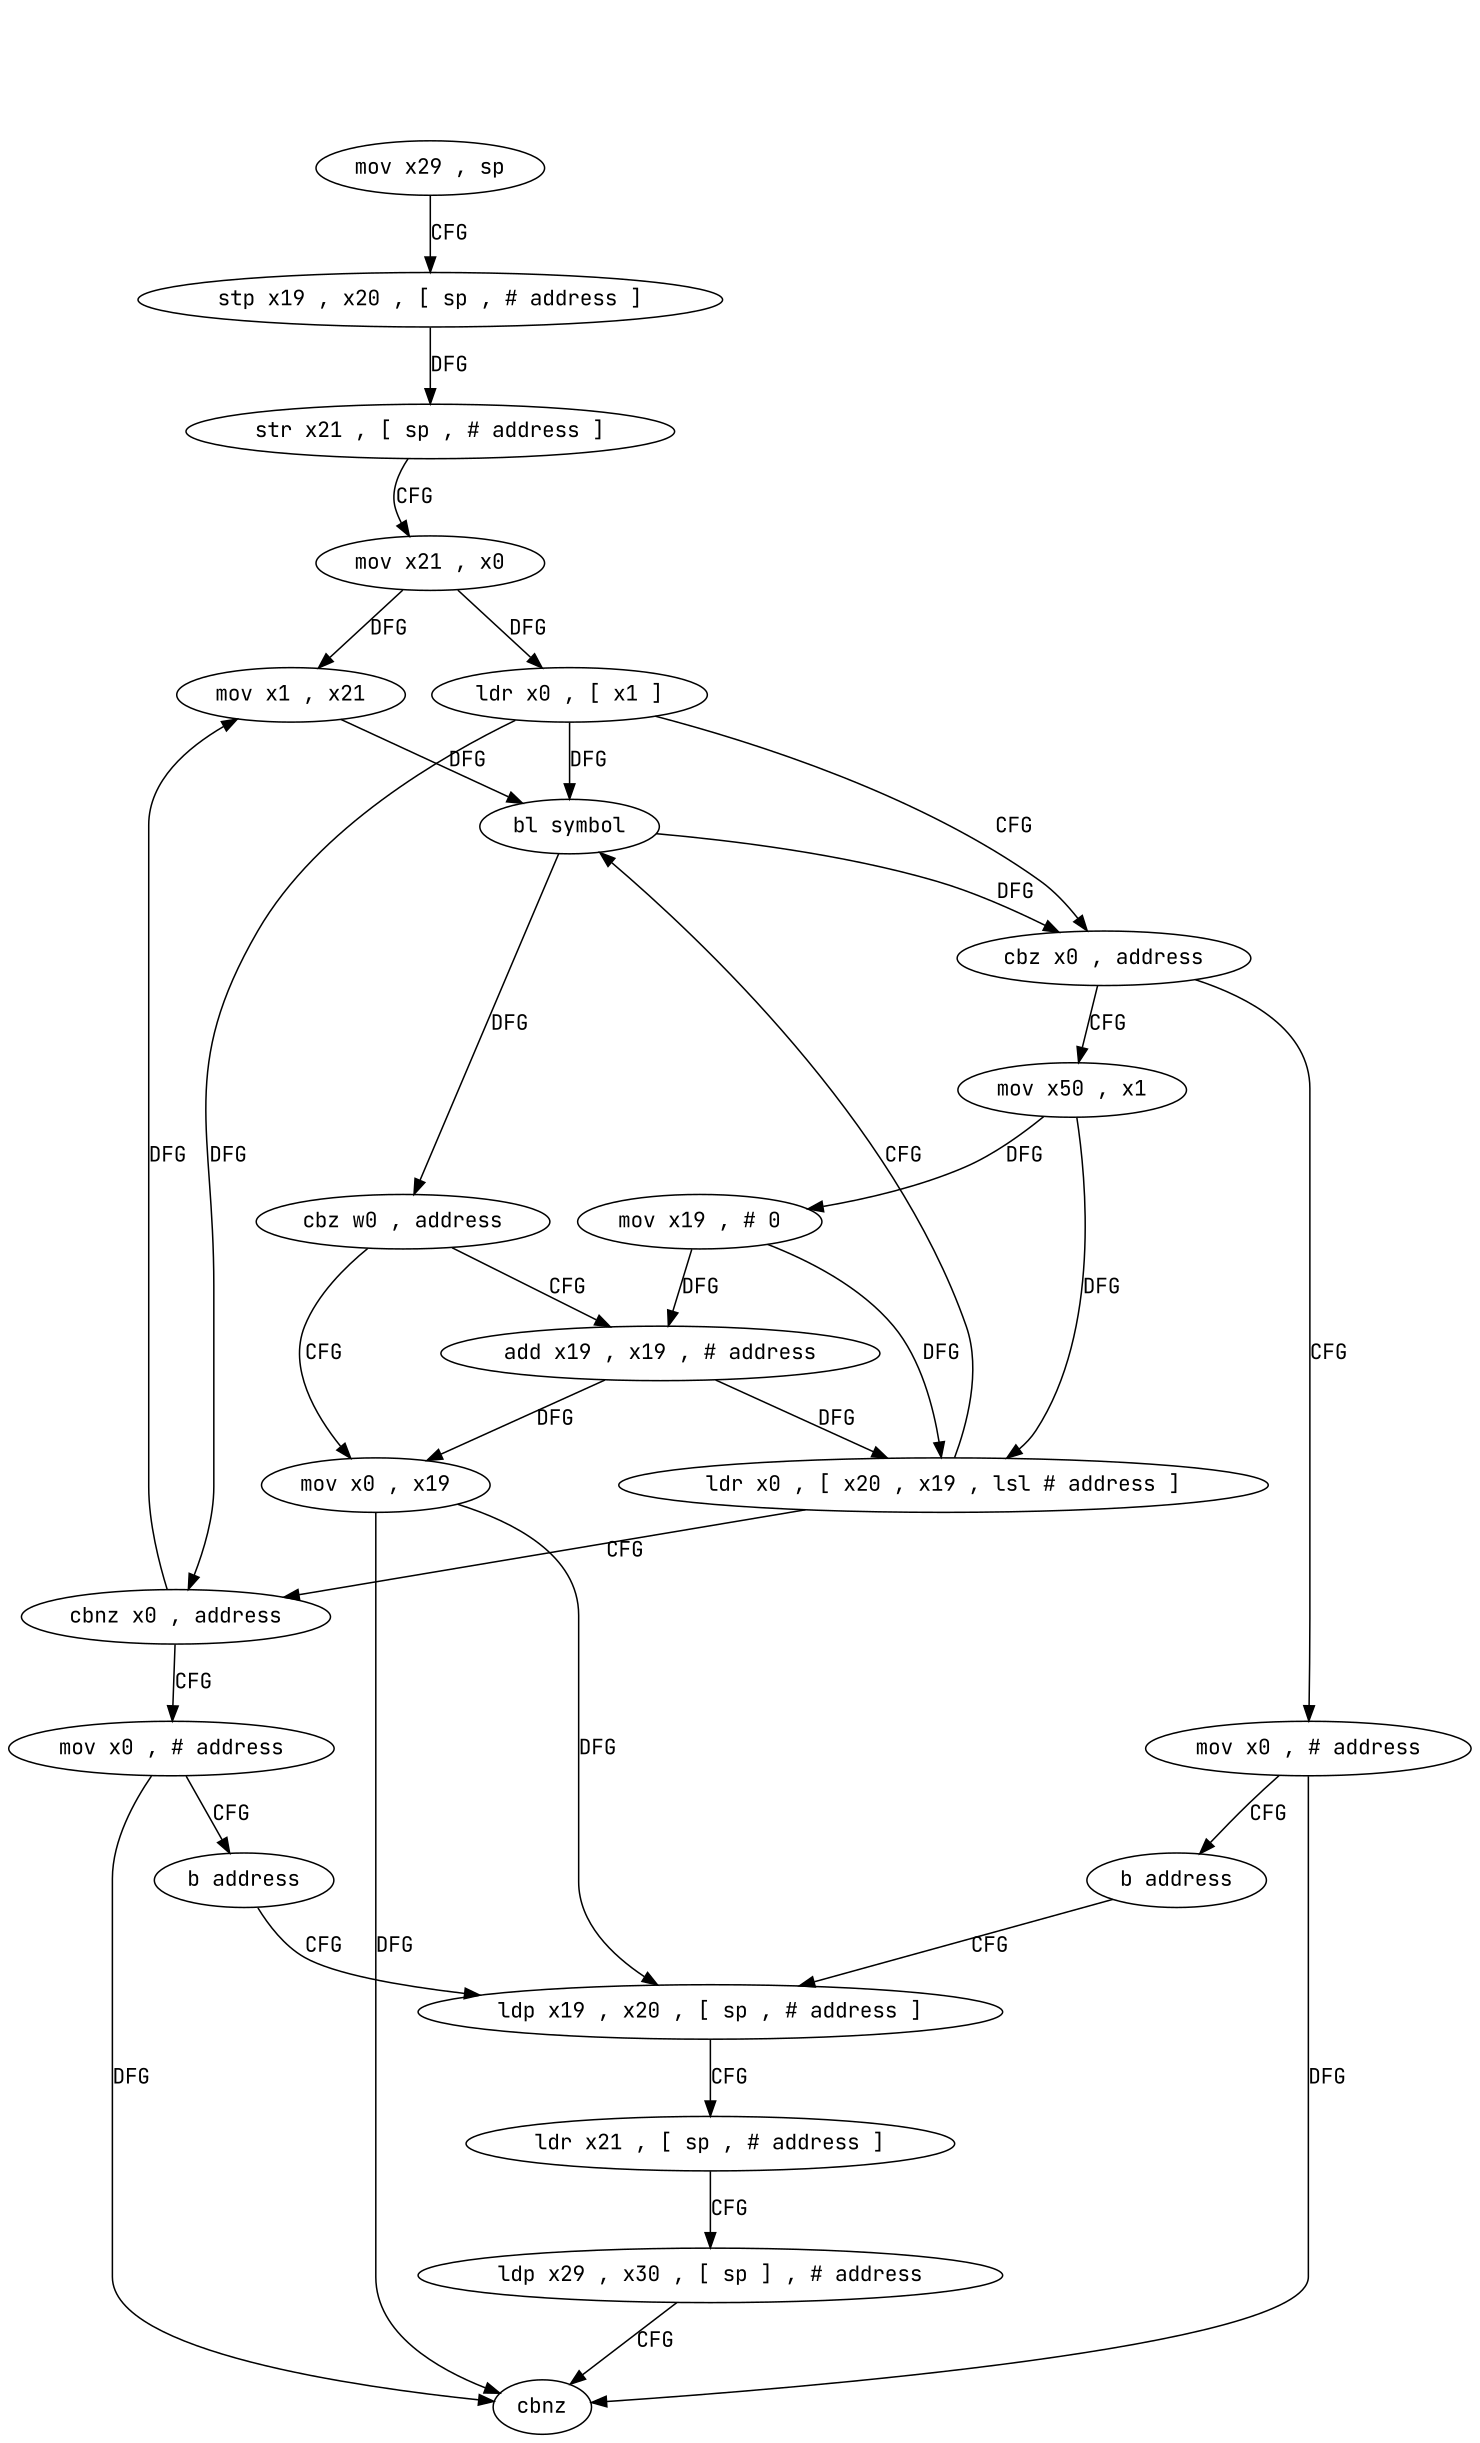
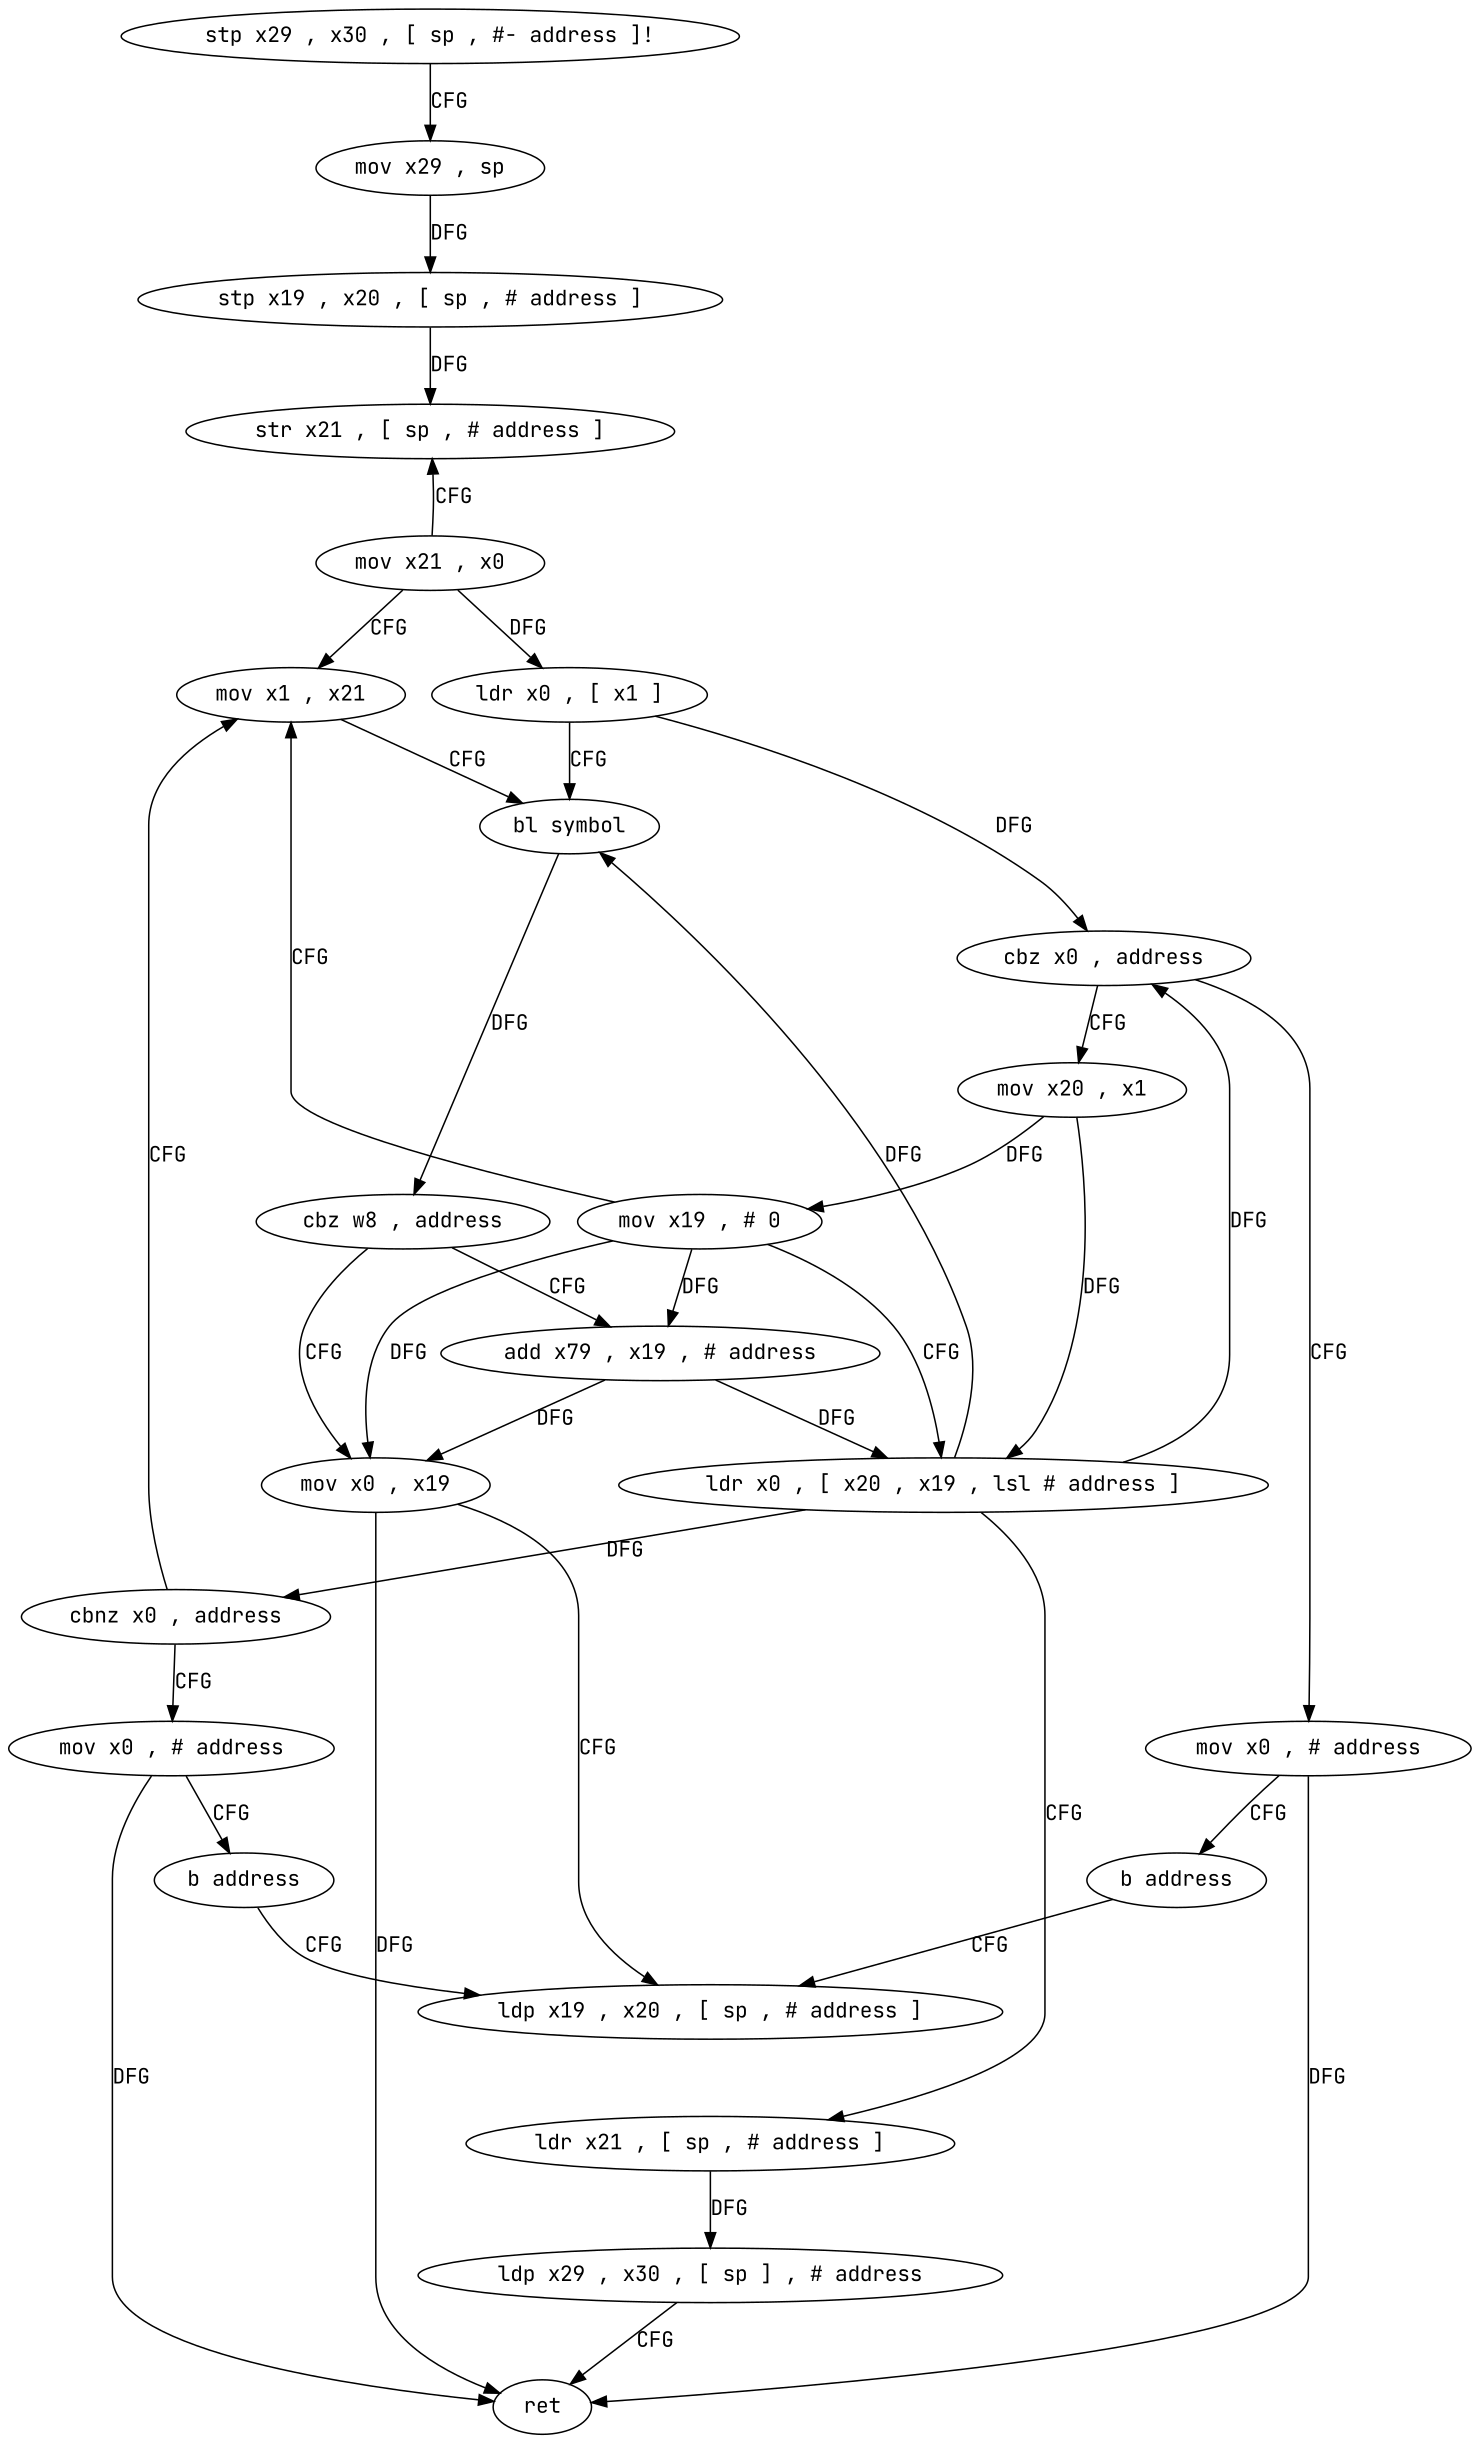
node "stp x29 , x30 , [ sp , #- address ]!": added
edge "mov x29 , sp" -> "stp x19 , x20 , [ sp , # address ]": label "CFG" -> "DFG"
edge "str x21 , [ sp , # address ]" -> "mov x21 , x0": reversed
edge "mov x21 , x0" -> "mov x1 , x21": label "DFG" -> "CFG"
edge "mov x1 , x21" -> "bl symbol": label "DFG" -> "CFG"
edge "ldr x0 , [ x1 ]" -> "bl symbol": label "DFG" -> "CFG"
edge "ldr x0 , [ x1 ]" -> "cbz x0 , address": label "CFG" -> "DFG"
edge "bl symbol" -> "cbz x0 , address": now "ldr x0 , [ x20 , x19 , lsl # address ]" -> "cbz x0 , address"
edge "ldr x0 , [ x1 ]" -> "cbnz x0 , address": removed, label "DFG"
edge "mov x19 , # 0" -> "mov x1 , x21": added, label "CFG"
node "mov x50 , x1": label "mov x50 , x1" -> "mov x20 , x1"
edge "cbnz x0 , address" -> "mov x1 , x21": label "DFG" -> "CFG"
edge "ldr x0 , [ x20 , x19 , lsl # address ]" -> "bl symbol": label "CFG" -> "DFG"
node "cbz w0 , address": label "cbz w0 , address" -> "cbz w8 , address"
edge "mov x19 , # 0" -> "mov x0 , x19": added, label "DFG"
node "add x19 , x19 , # address": label "add x19 , x19 , # address" -> "add x79 , x19 , # address"
edge "mov x19 , # 0" -> "ldr x0 , [ x20 , x19 , lsl # address ]": label "DFG" -> "CFG"
edge "ldr x0 , [ x20 , x19 , lsl # address ]" -> "cbnz x0 , address": label "CFG" -> "DFG"
edge "mov x0 , x19" -> "ldp x19 , x20 , [ sp , # address ]": label "DFG" -> "CFG"
edge "ldp x19 , x20 , [ sp , # address ]" -> "ldr x21 , [ sp , # address ]": now "ldr x0 , [ x20 , x19 , lsl # address ]" -> "ldr x21 , [ sp , # address ]"
edge "ldr x21 , [ sp , # address ]" -> "ldp x29 , x30 , [ sp ] , # address": label "CFG" -> "DFG"
node "cbnz": label "cbnz" -> "ret"
